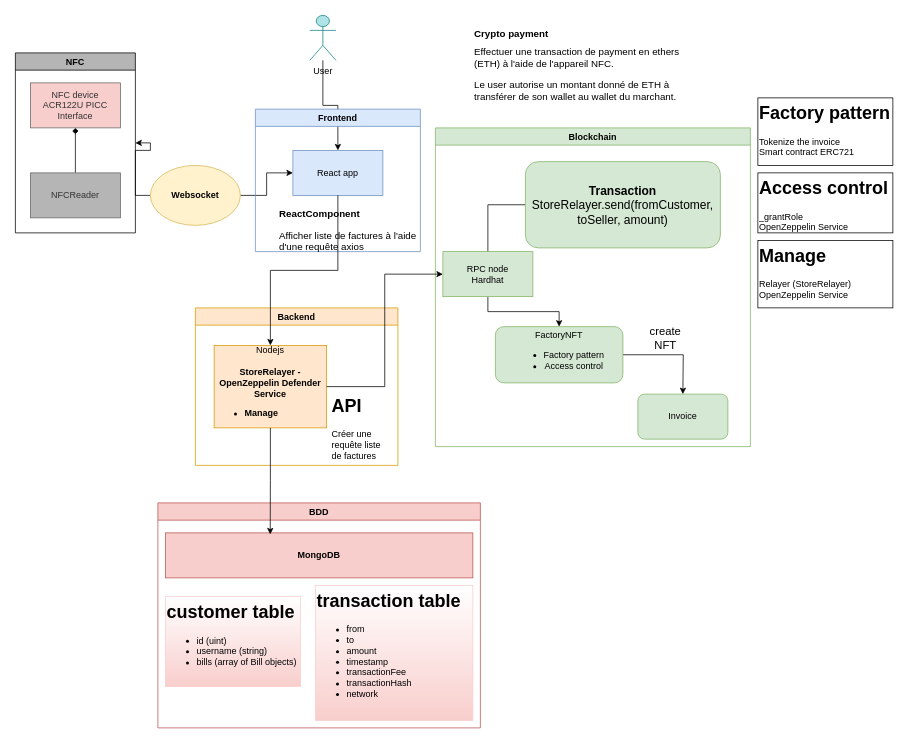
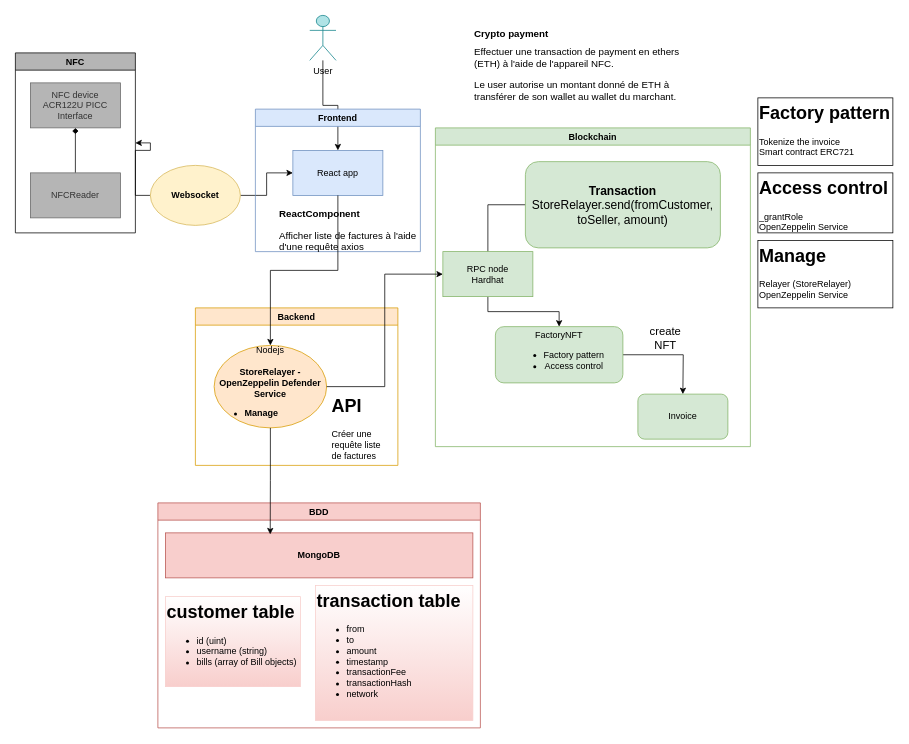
node "NFC device ACR122U PICC Interface": fillcolor #f8cecc -> #b5b5b5
node "Nodejs StoreRelayer - OpenZeppelin Defender Service Manage": shape rectangle -> ellipse
